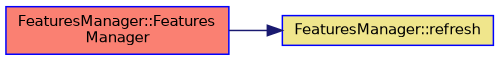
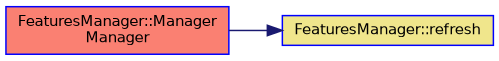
node "FeaturesManager::Features Manager": label "FeaturesManager::Features Manager" -> "FeaturesManager::Manager Manager"
